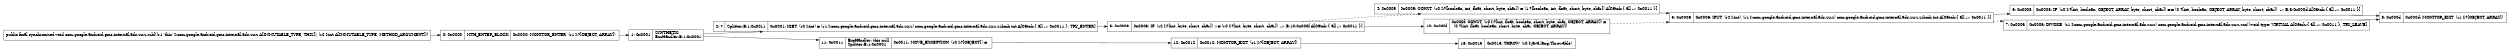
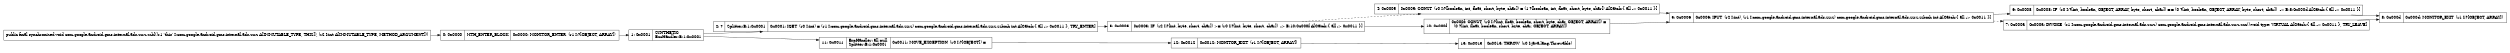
edge "10: 0x000f" -> "5: 0x0006": style dashed -> solid
node "2: ?": text "Splitter:B:1:0x0011" -> "Splitter:B:1:0x0001"
node "11: 0x0011": text "ExcHandler: this null" -> "ExcHandler: all null"
